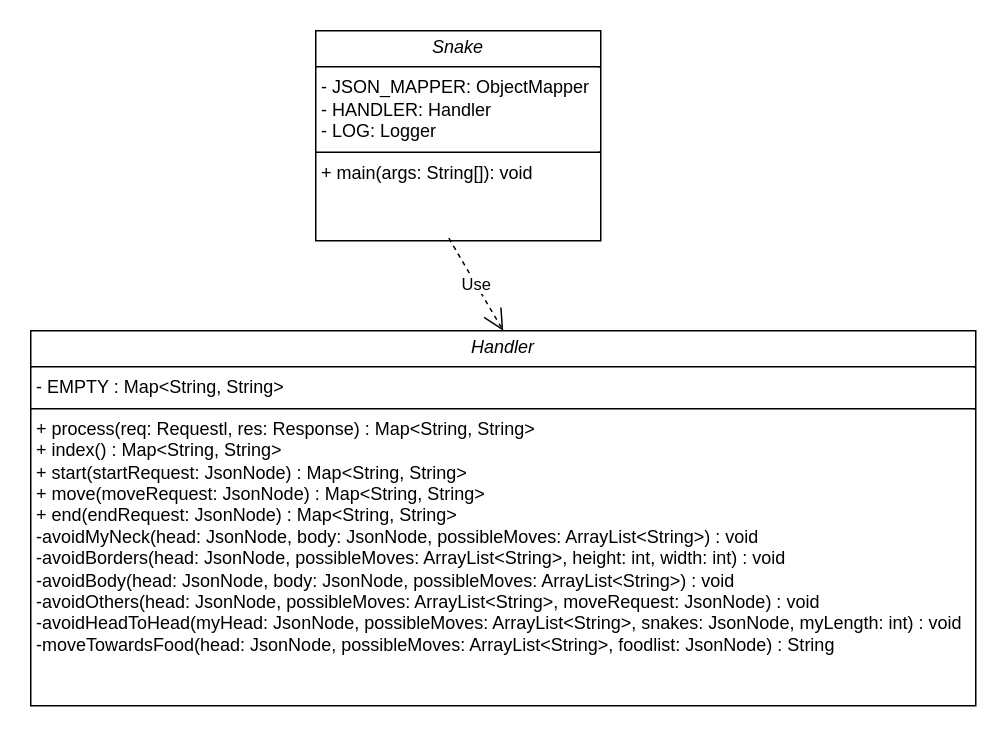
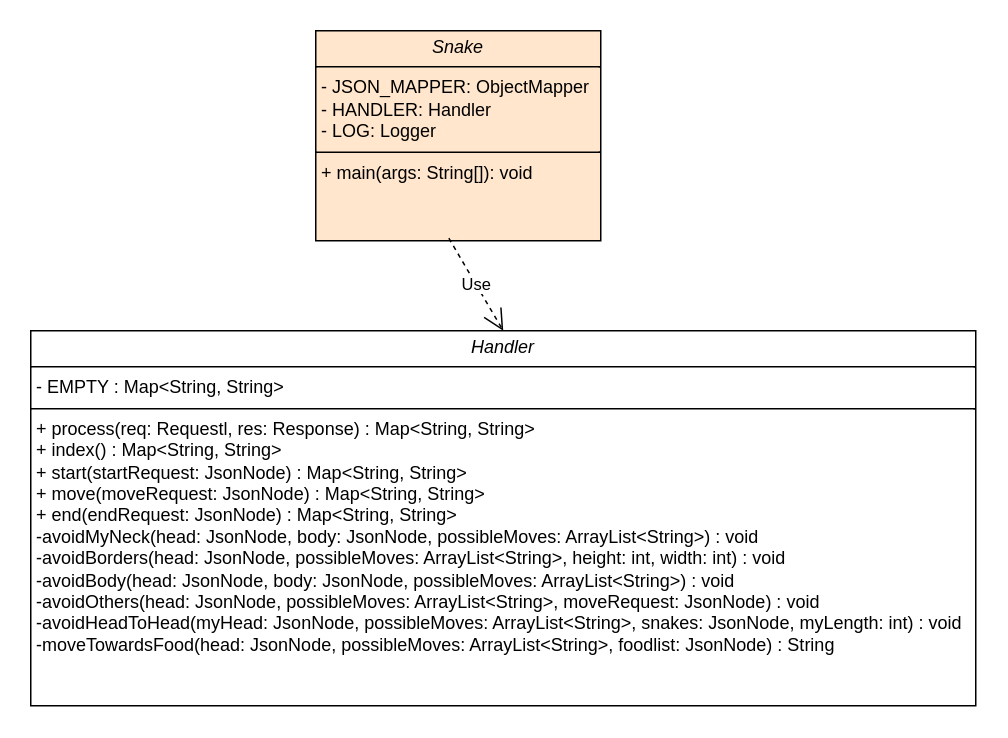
node "Snake - JSON_MAPPER: ObjectMapper - HANDLER: Handler - LOG: Logger + main(args: String[]): void": fillcolor #ffffff -> #ffe6cc
